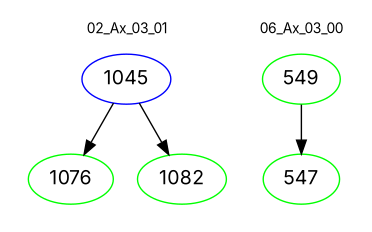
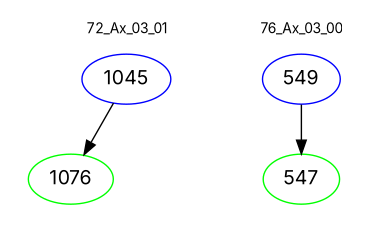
cluster "02_Ax_03_01": label "02_Ax_03_01" -> "72_Ax_03_01"
cluster "06_Ax_03_00": label "06_Ax_03_00" -> "76_Ax_03_00"
node "549": color green -> blue
node "1082": removed
